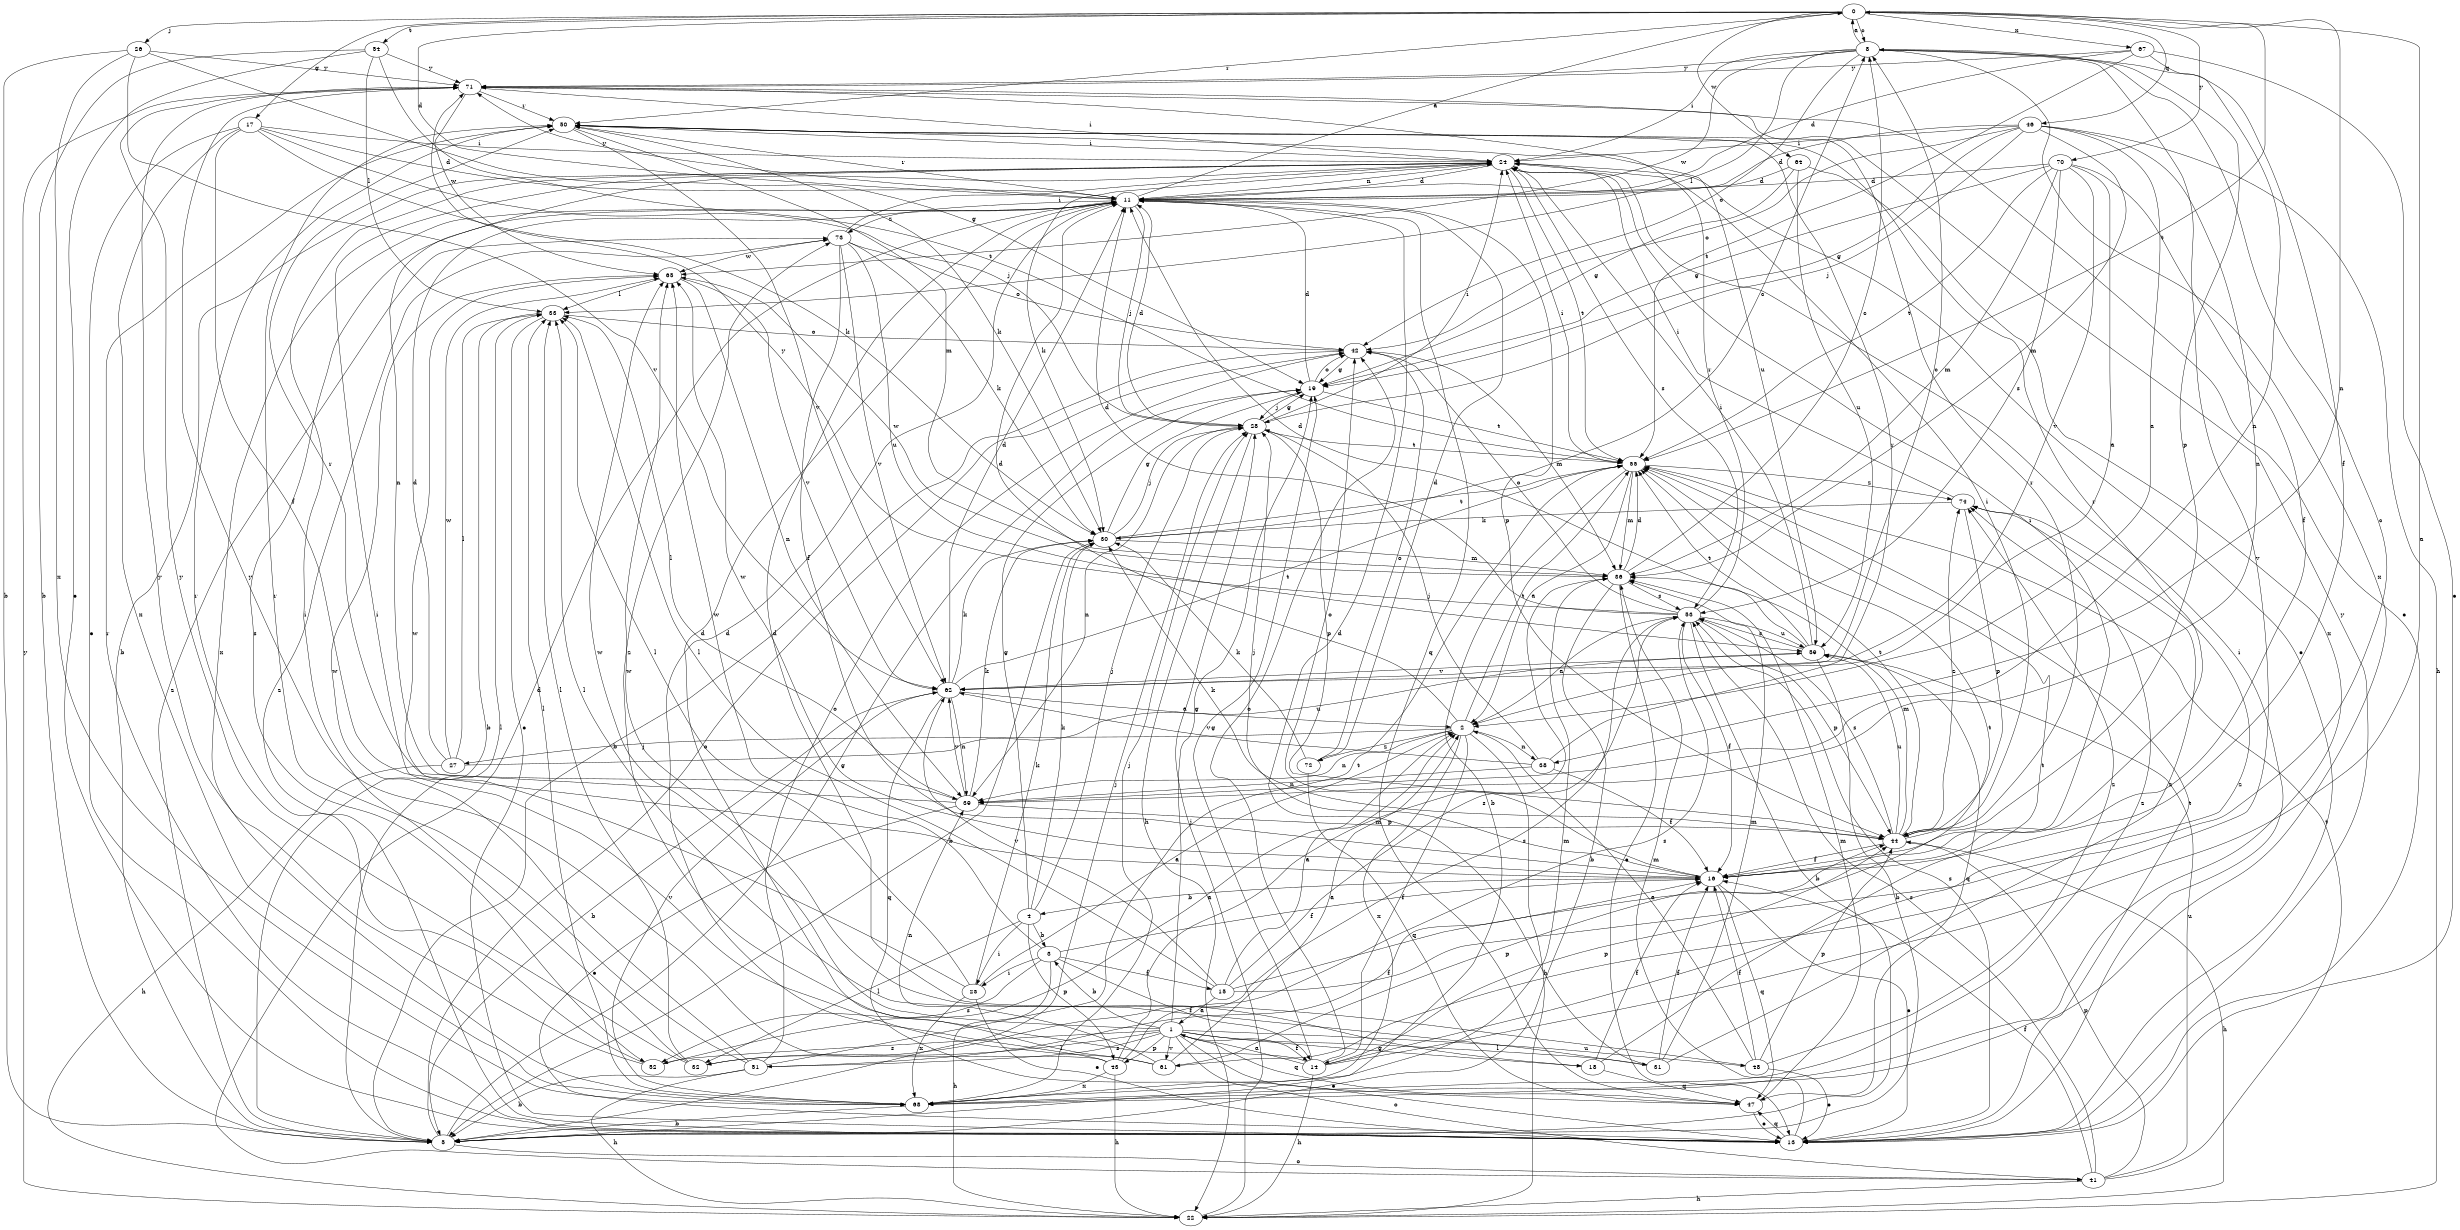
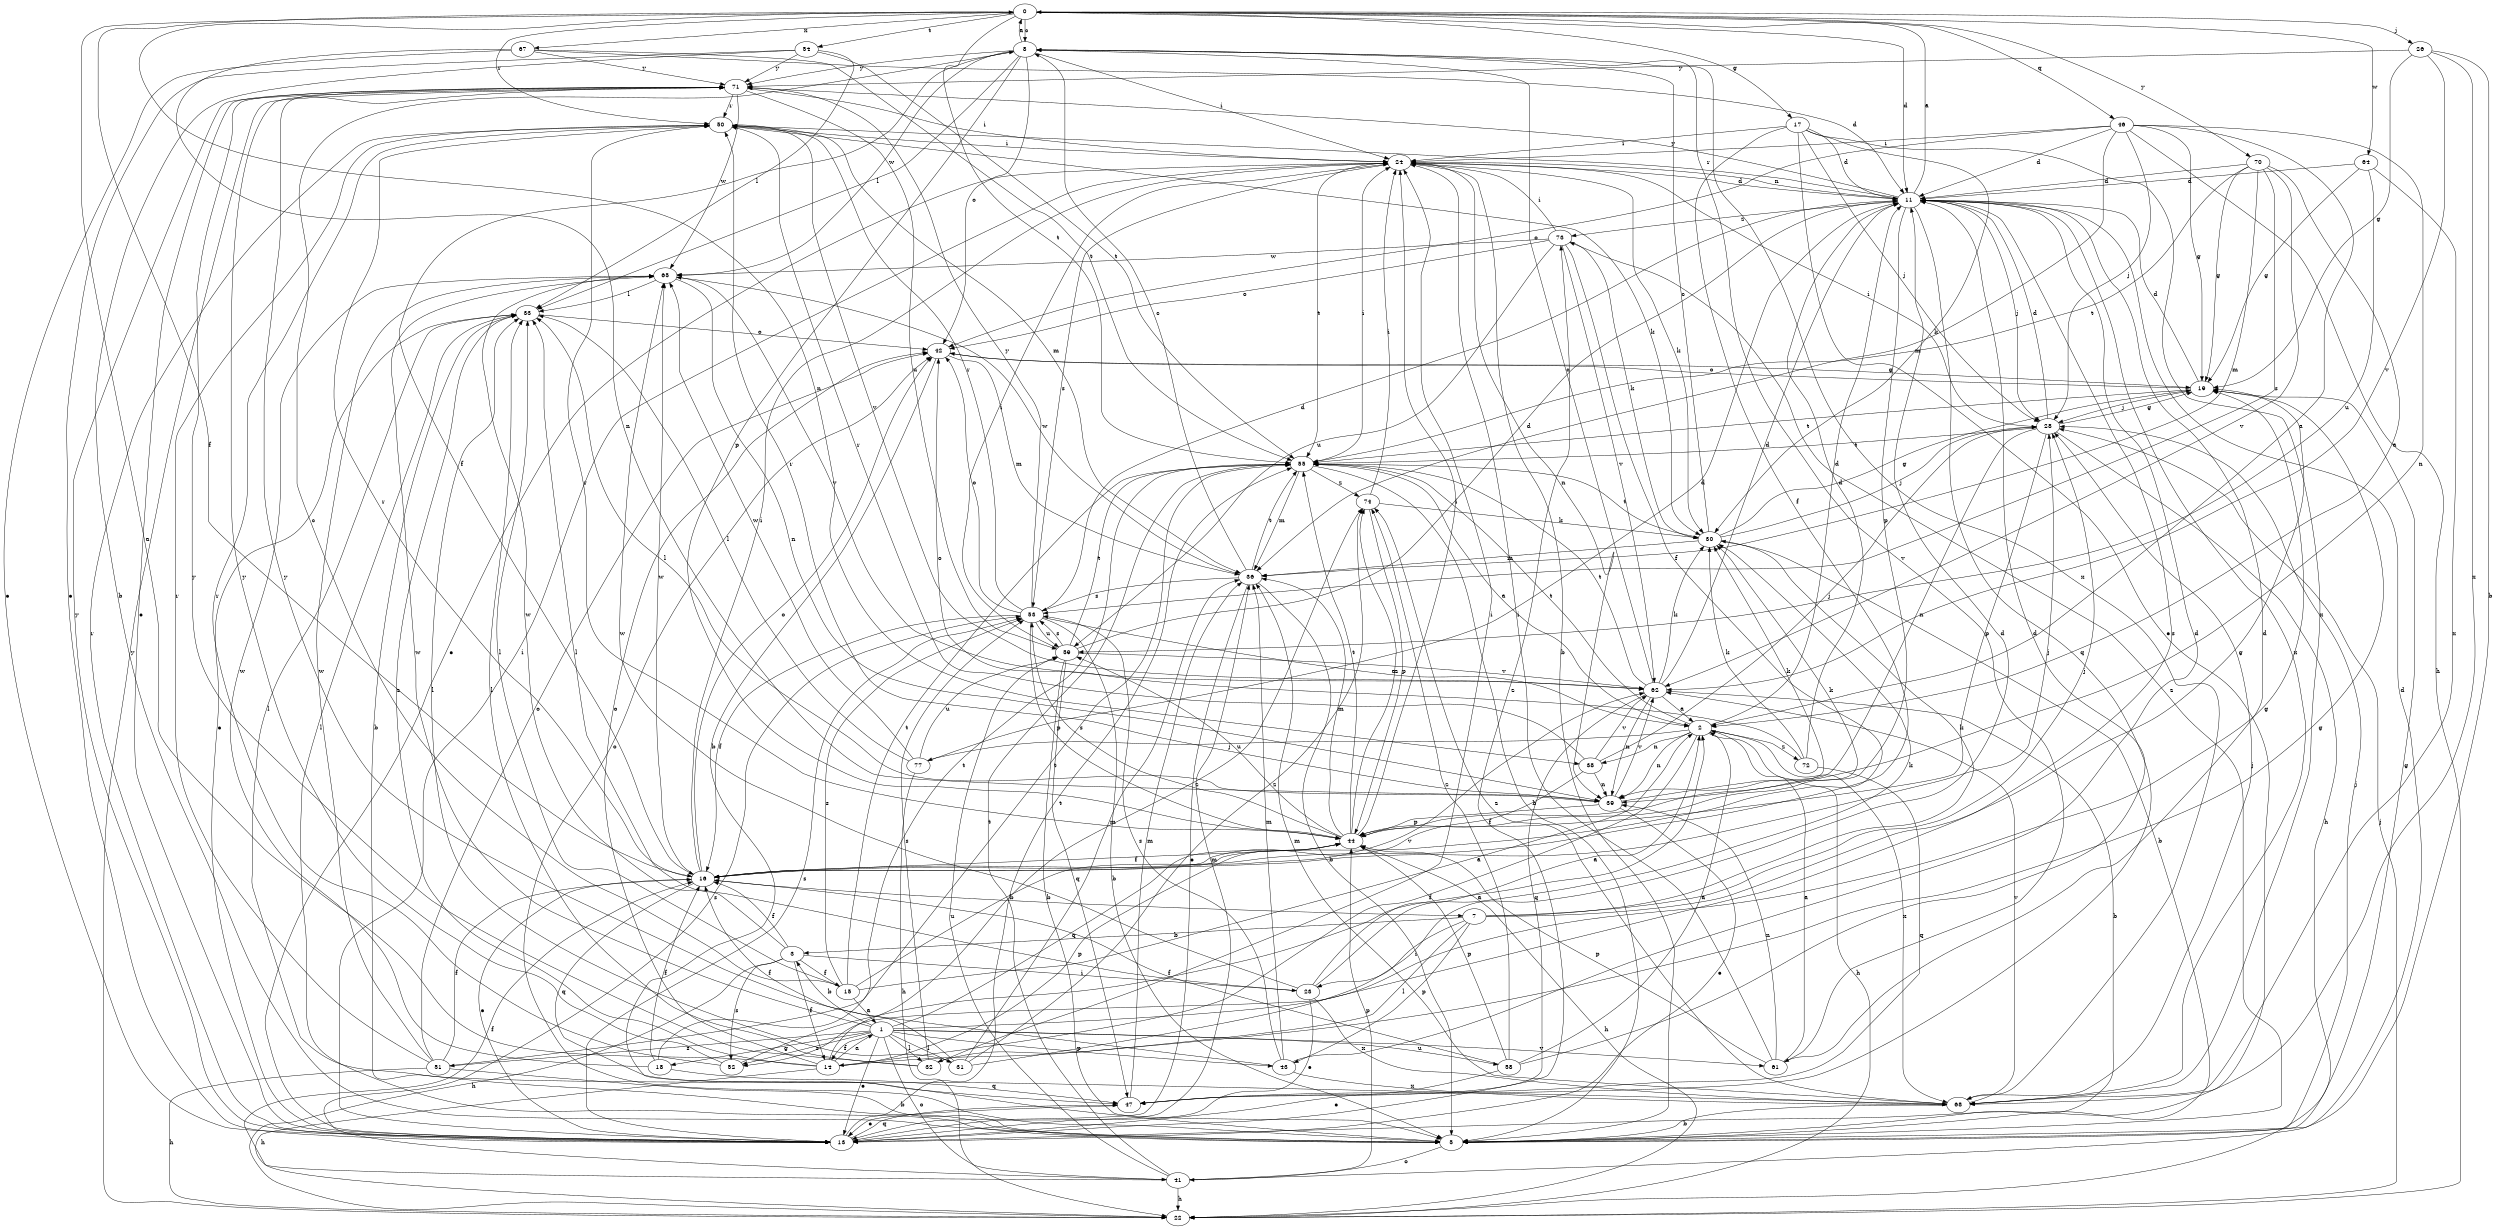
edge "36" -> "55": label "d" -> "t"
edge "70" -> "16": now "0" -> "16"
node "27": label "27" -> "77"
edge "14" -> "73": now "14" -> "33"
node "4": label "4" -> "7"
node "48": label "48" -> "58"
edge "1" -> "47": now "1" -> "44"
edge "43" -> "22": removed, label "h"
